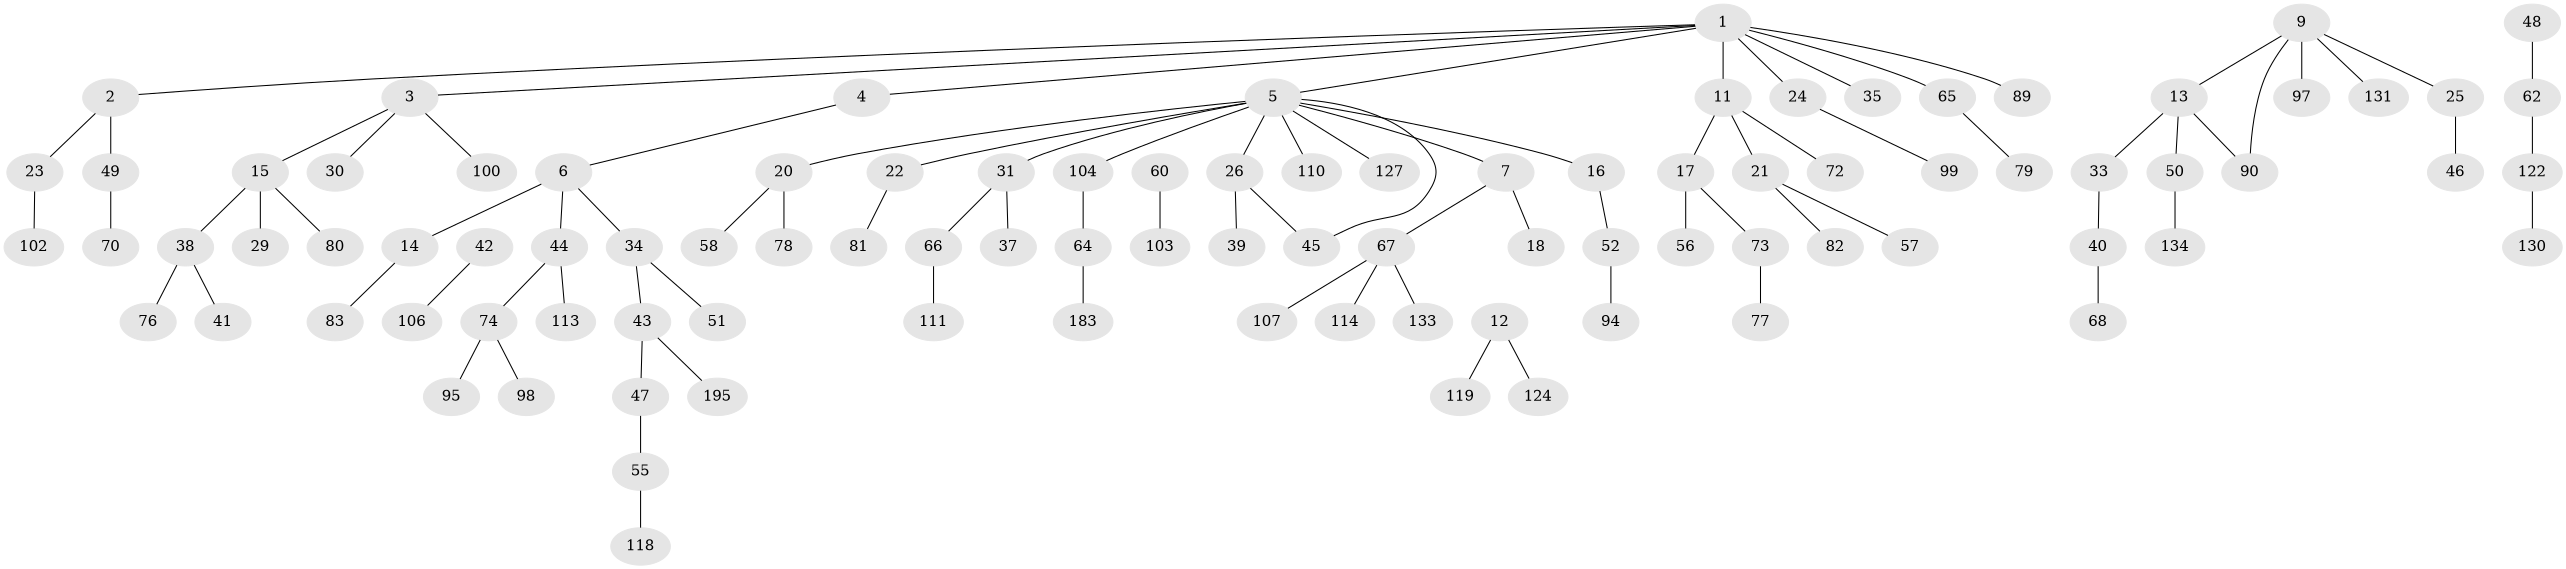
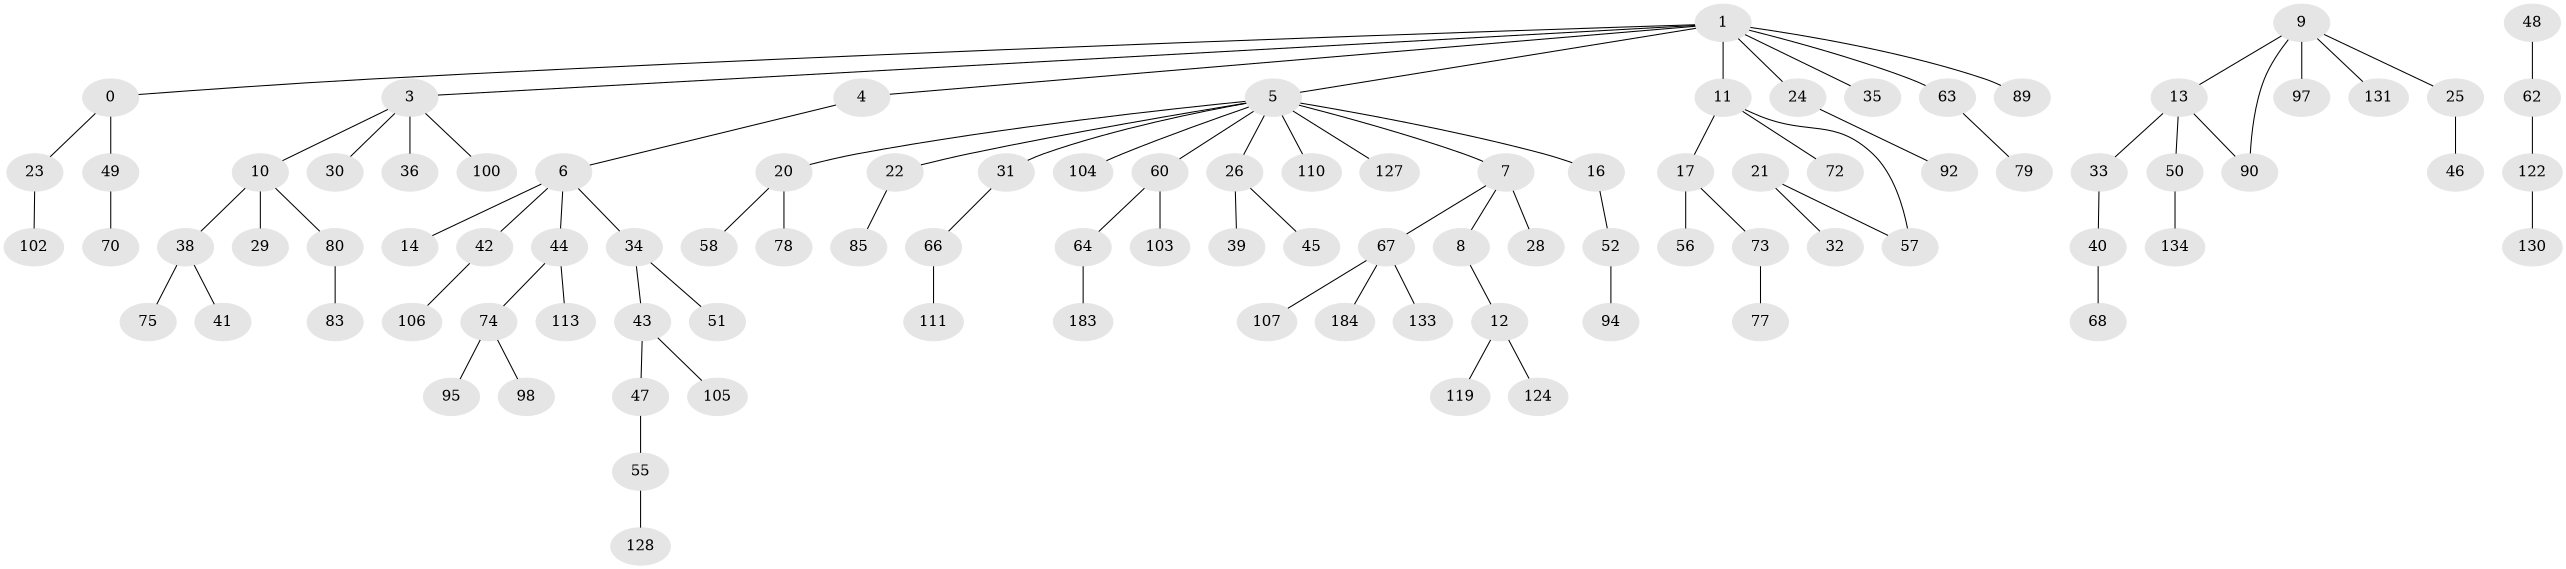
node "2": label "2" -> "0"
node "65": label "65" -> "63"
edge "11" -- "21": now "11" -- "57"
edge "5" -- "45": now "5" -- "60"
node "15": label "15" -> "10"
node "36": added
node "99": label "99" -> "92"
edge "6" -- "42": added
edge "104" -- "64": now "60" -- "64"
node "81": label "81" -> "85"
node "37": removed
node "8": added
node "18": label "18" -> "28"
node "82": label "82" -> "32"
edge "14" -- "83": now "80" -- "83"
node "76": label "76" -> "75"
node "114": label "114" -> "184"
node "195": label "195" -> "105"
node "118": label "118" -> "128"
